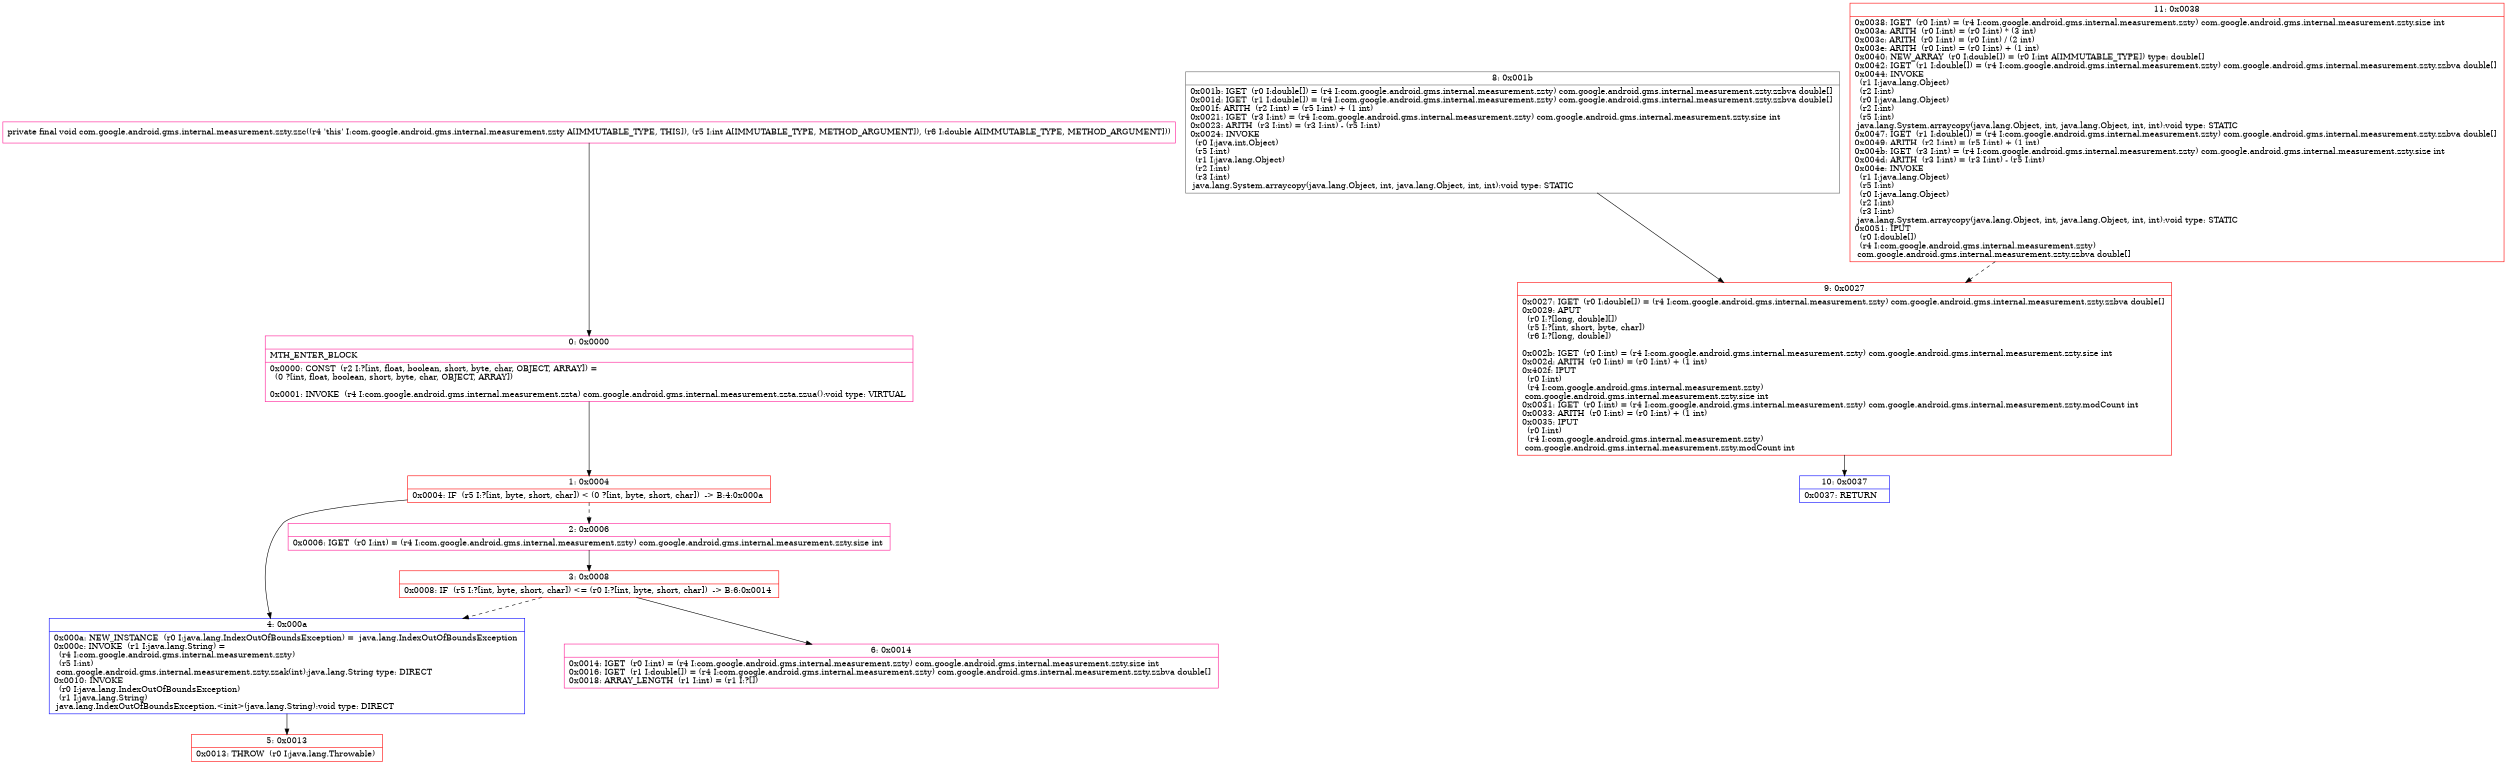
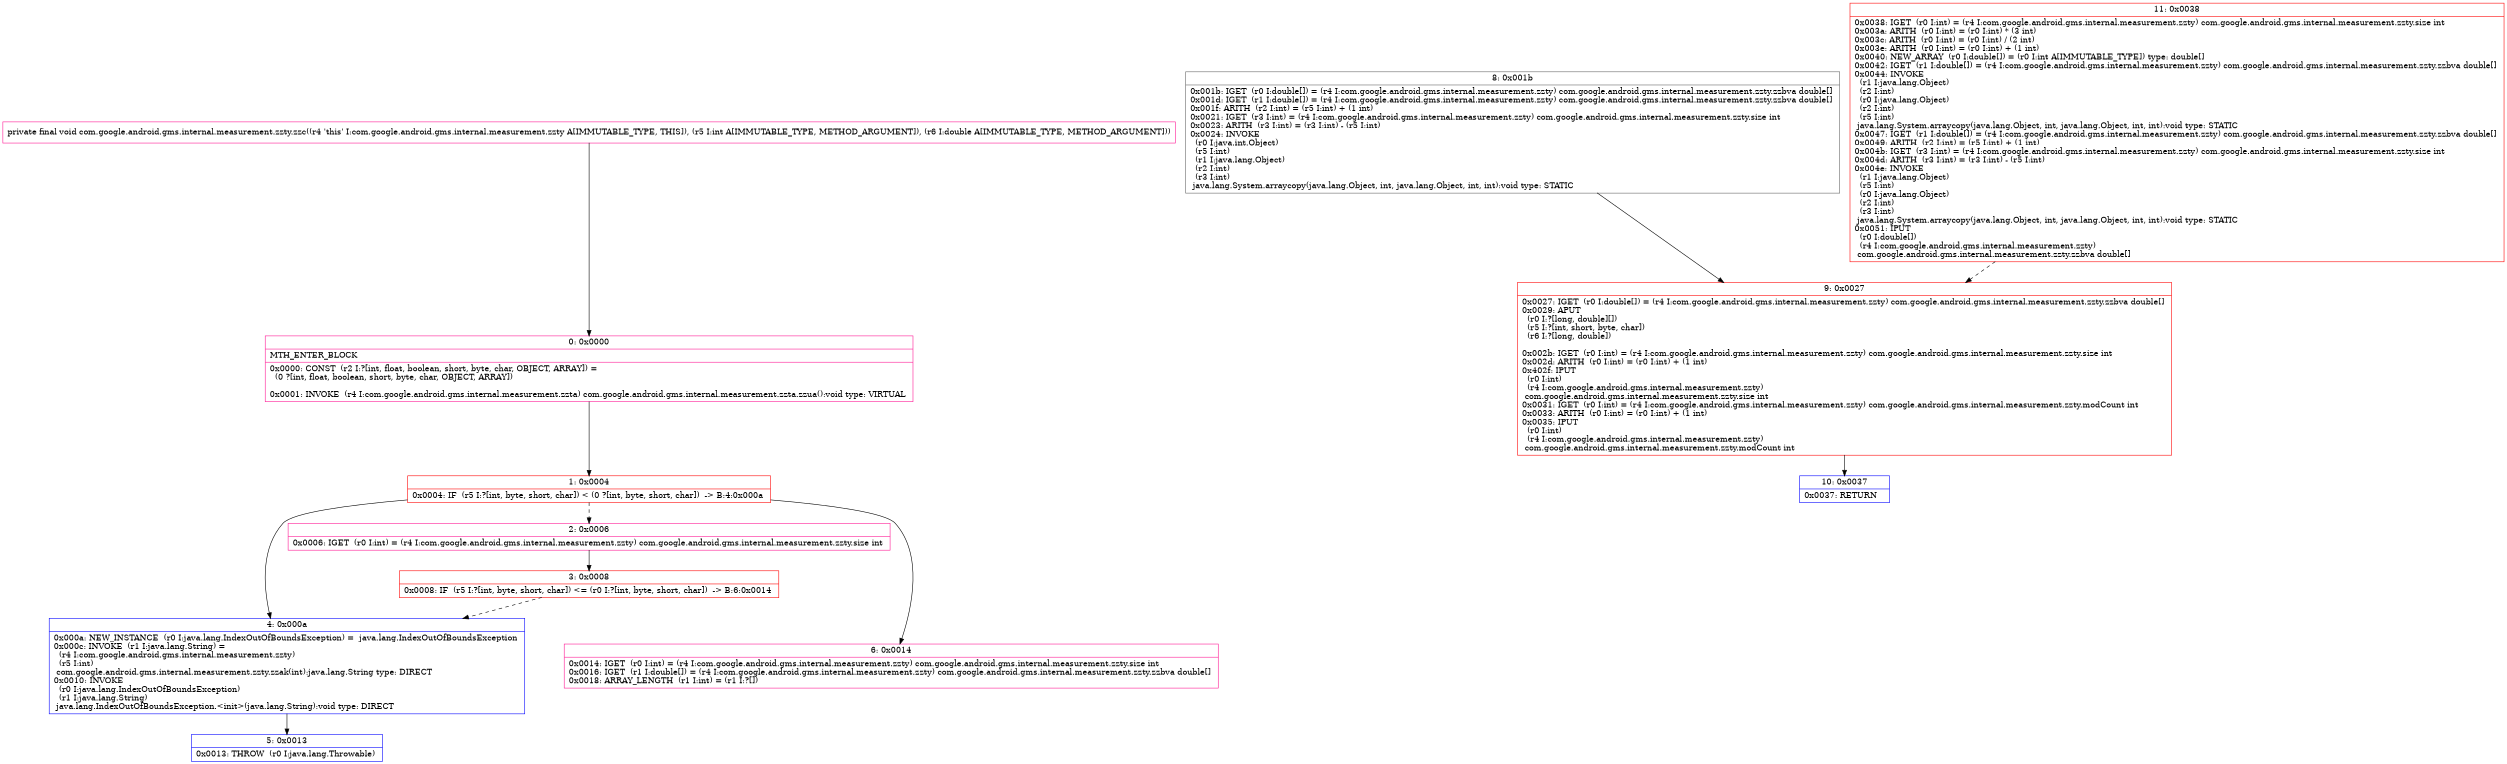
edge "3: 0x0008" -> "6: 0x0014": now "1: 0x0004" -> "6: 0x0014"
node "5: 0x0013": color red -> blue
